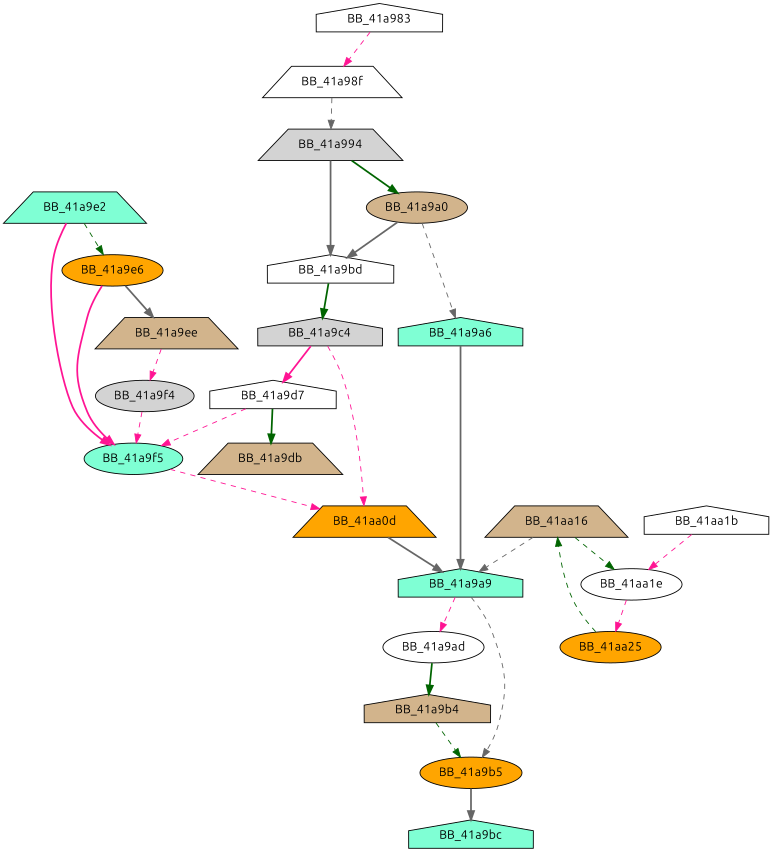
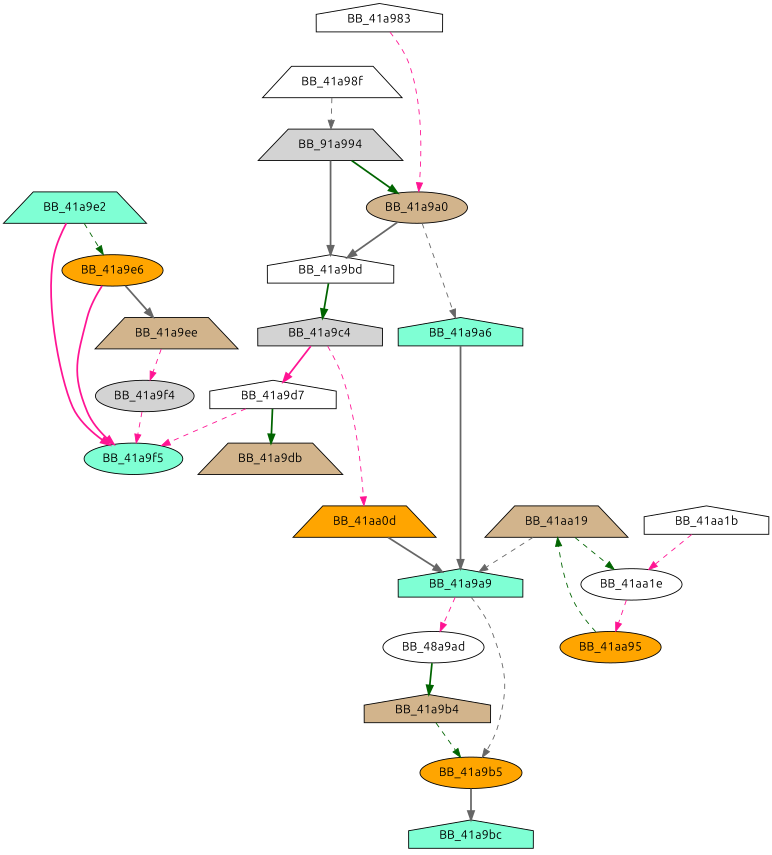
edge "BB_41a983" -> "BB_41a98f": now "BB_41a983" -> "BB_41a9a0"
node "BB_41a994": label "BB_41a994" -> "BB_91a994"
edge "BB_41a9f5" -> "BB_41aa0d": removed
node "BB_41aa16": label "BB_41aa16" -> "BB_41aa19"
node "BB_41a9ad": label "BB_41a9ad" -> "BB_48a9ad"
node "BB_41aa25": label "BB_41aa25" -> "BB_41aa95"
